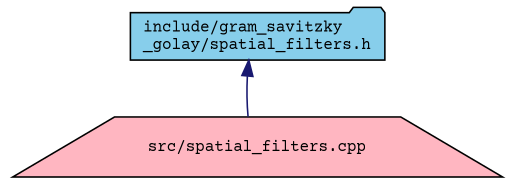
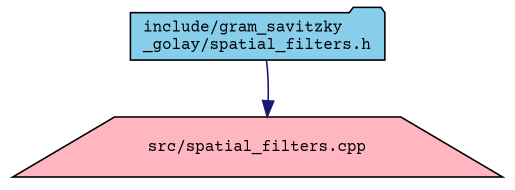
edge "src/spatial_filters.cpp" -> "include/gram_savitzky _golay/spatial_filters.h": reversed
